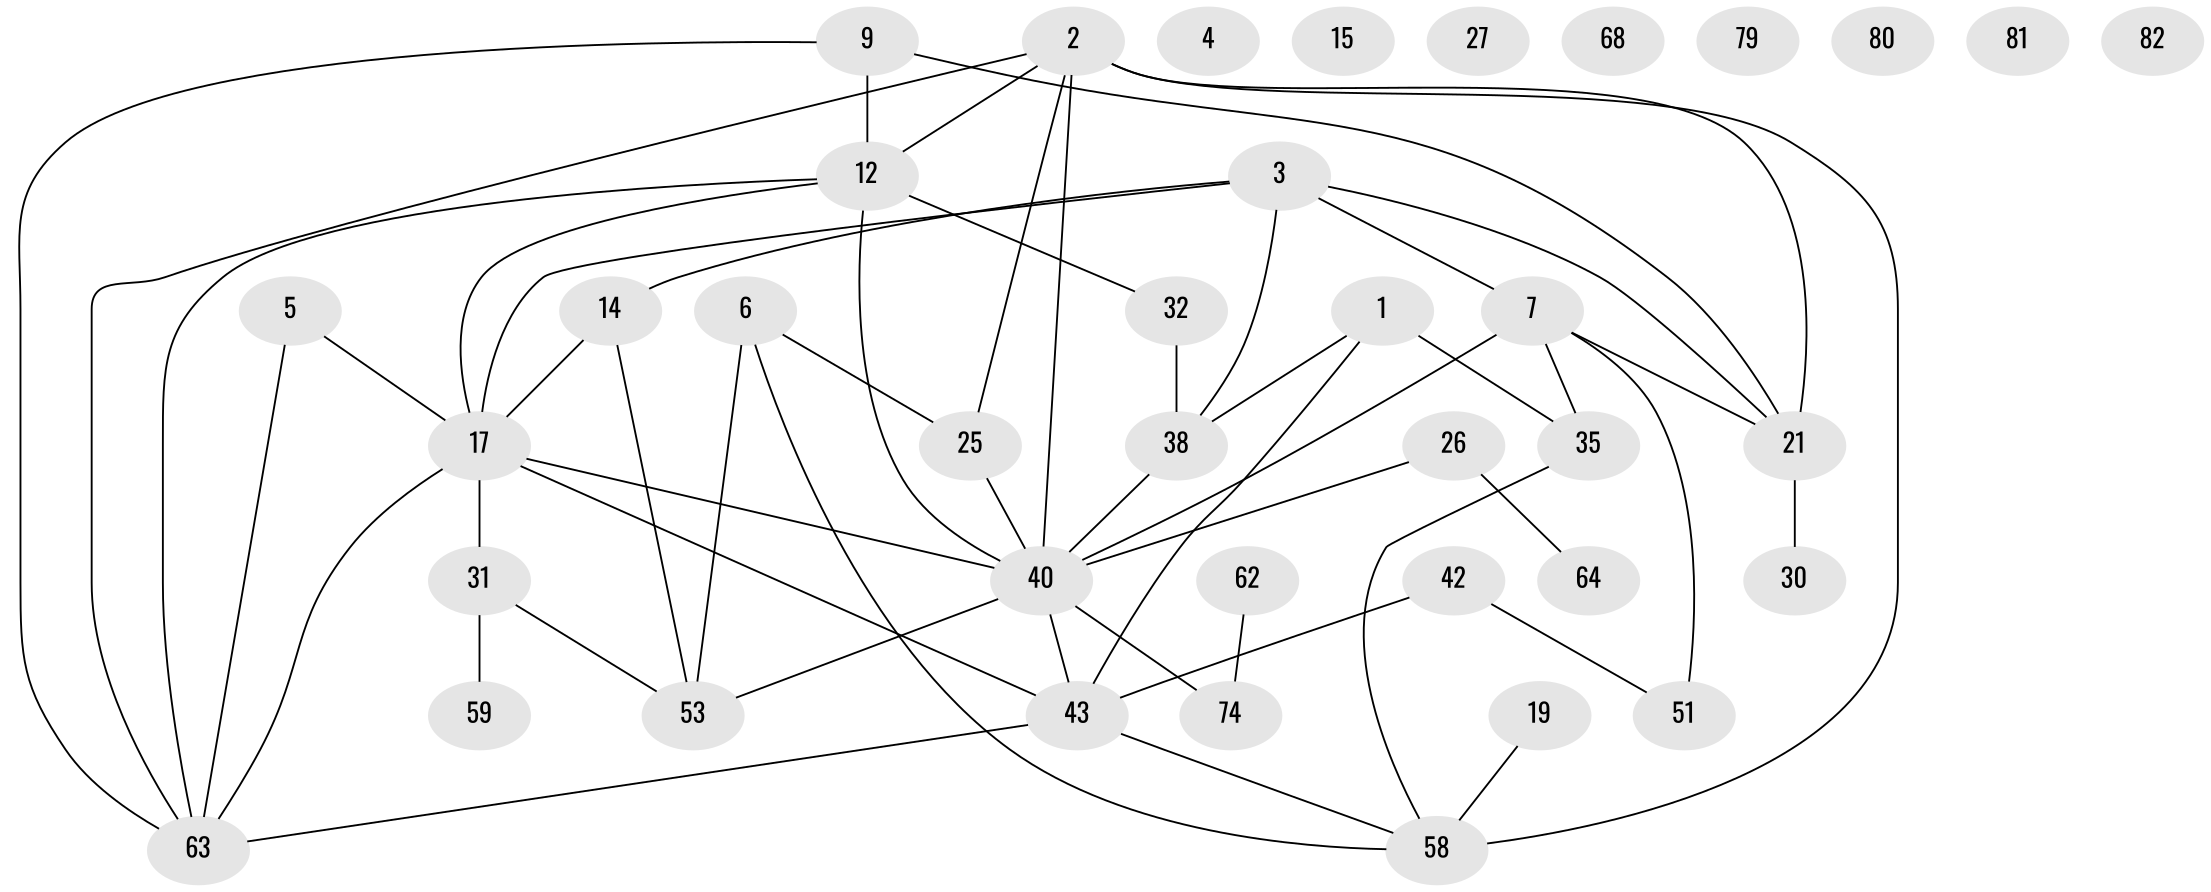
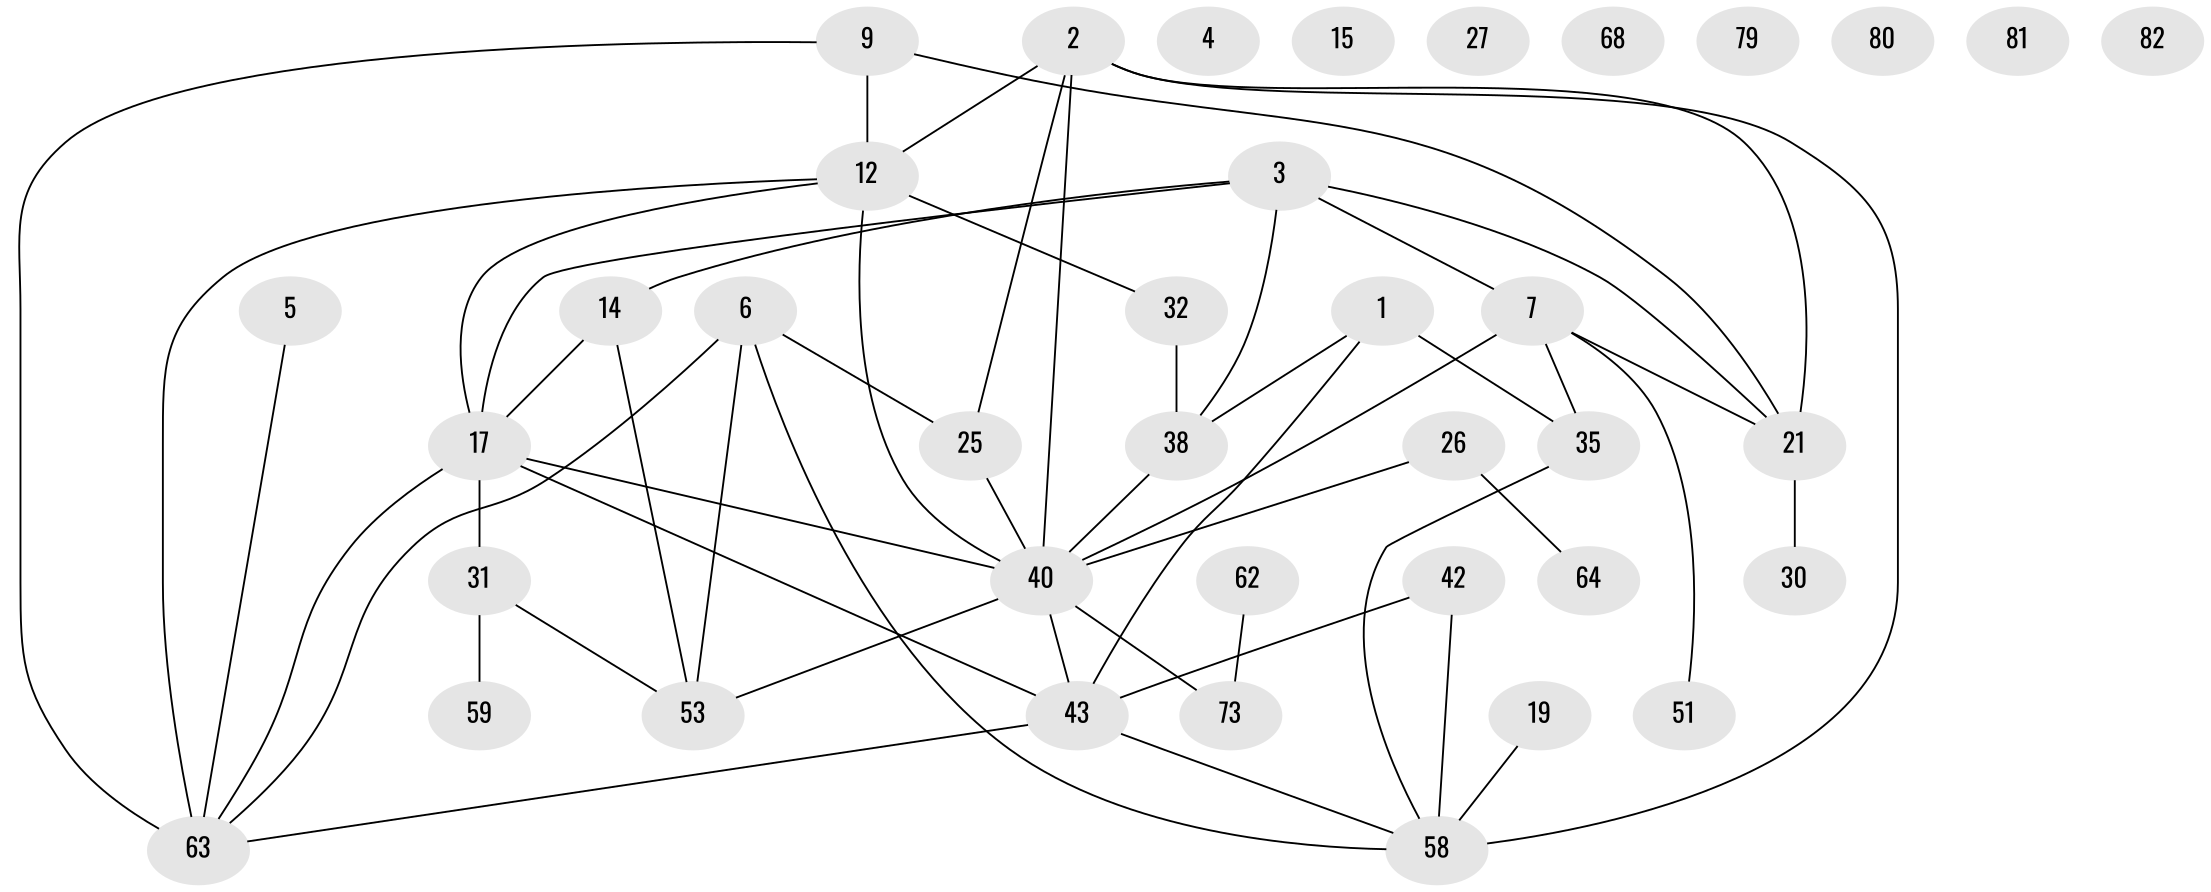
edge "2" -- "63": now "6" -- "63"
edge "5" -- "17": removed
edge "42" -- "51": now "42" -- "58"
node "74": label "74" -> "73"
